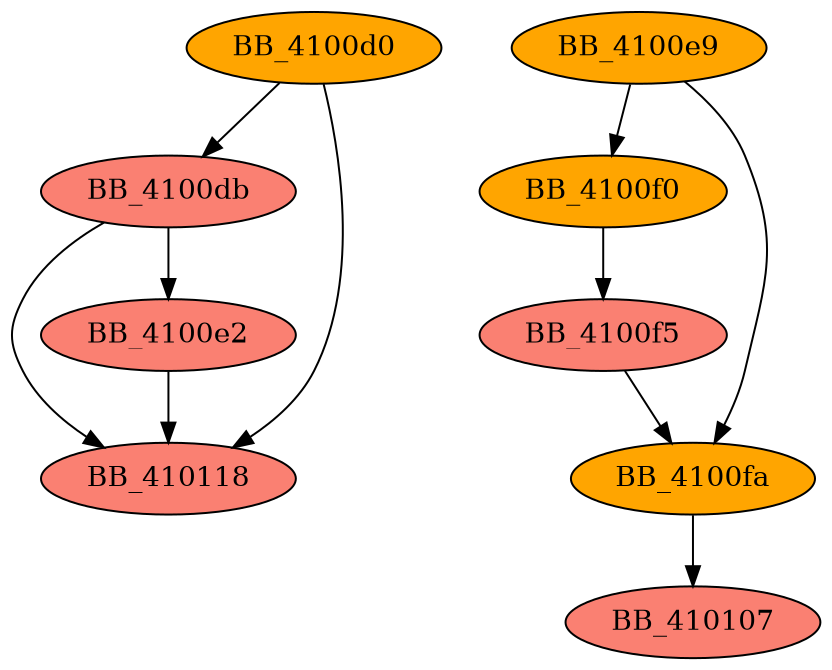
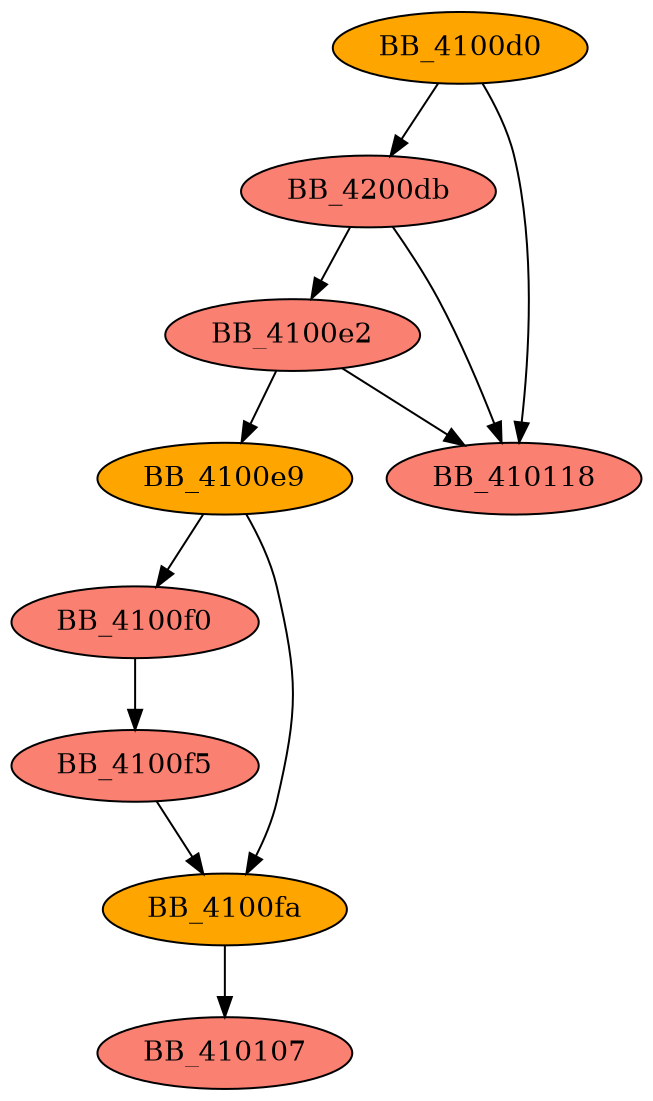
node "BB_4100db": label "BB_4100db" -> "BB_4200db"
node "BB_4100f0": fillcolor orange -> salmon
edge "BB_4100e2" -> "BB_4100e9": added
